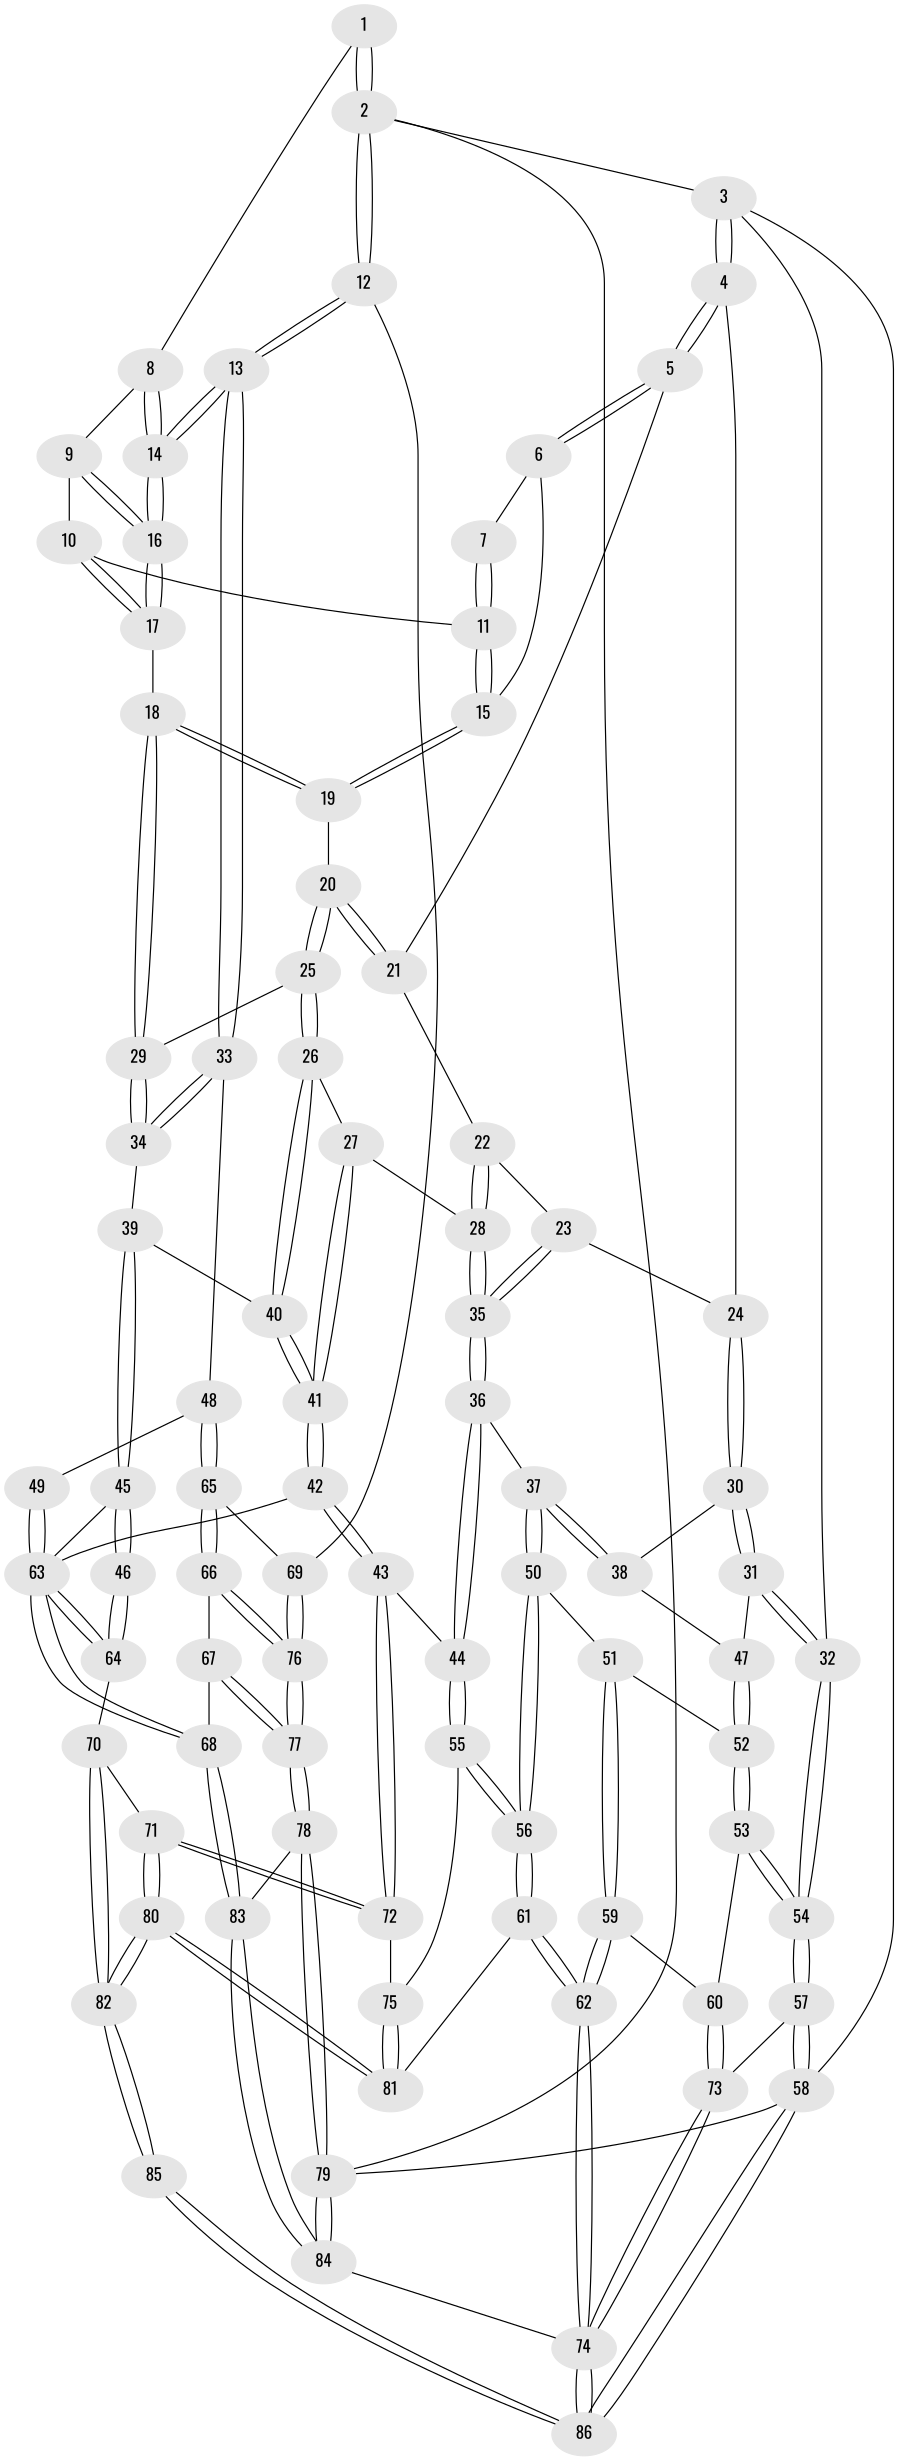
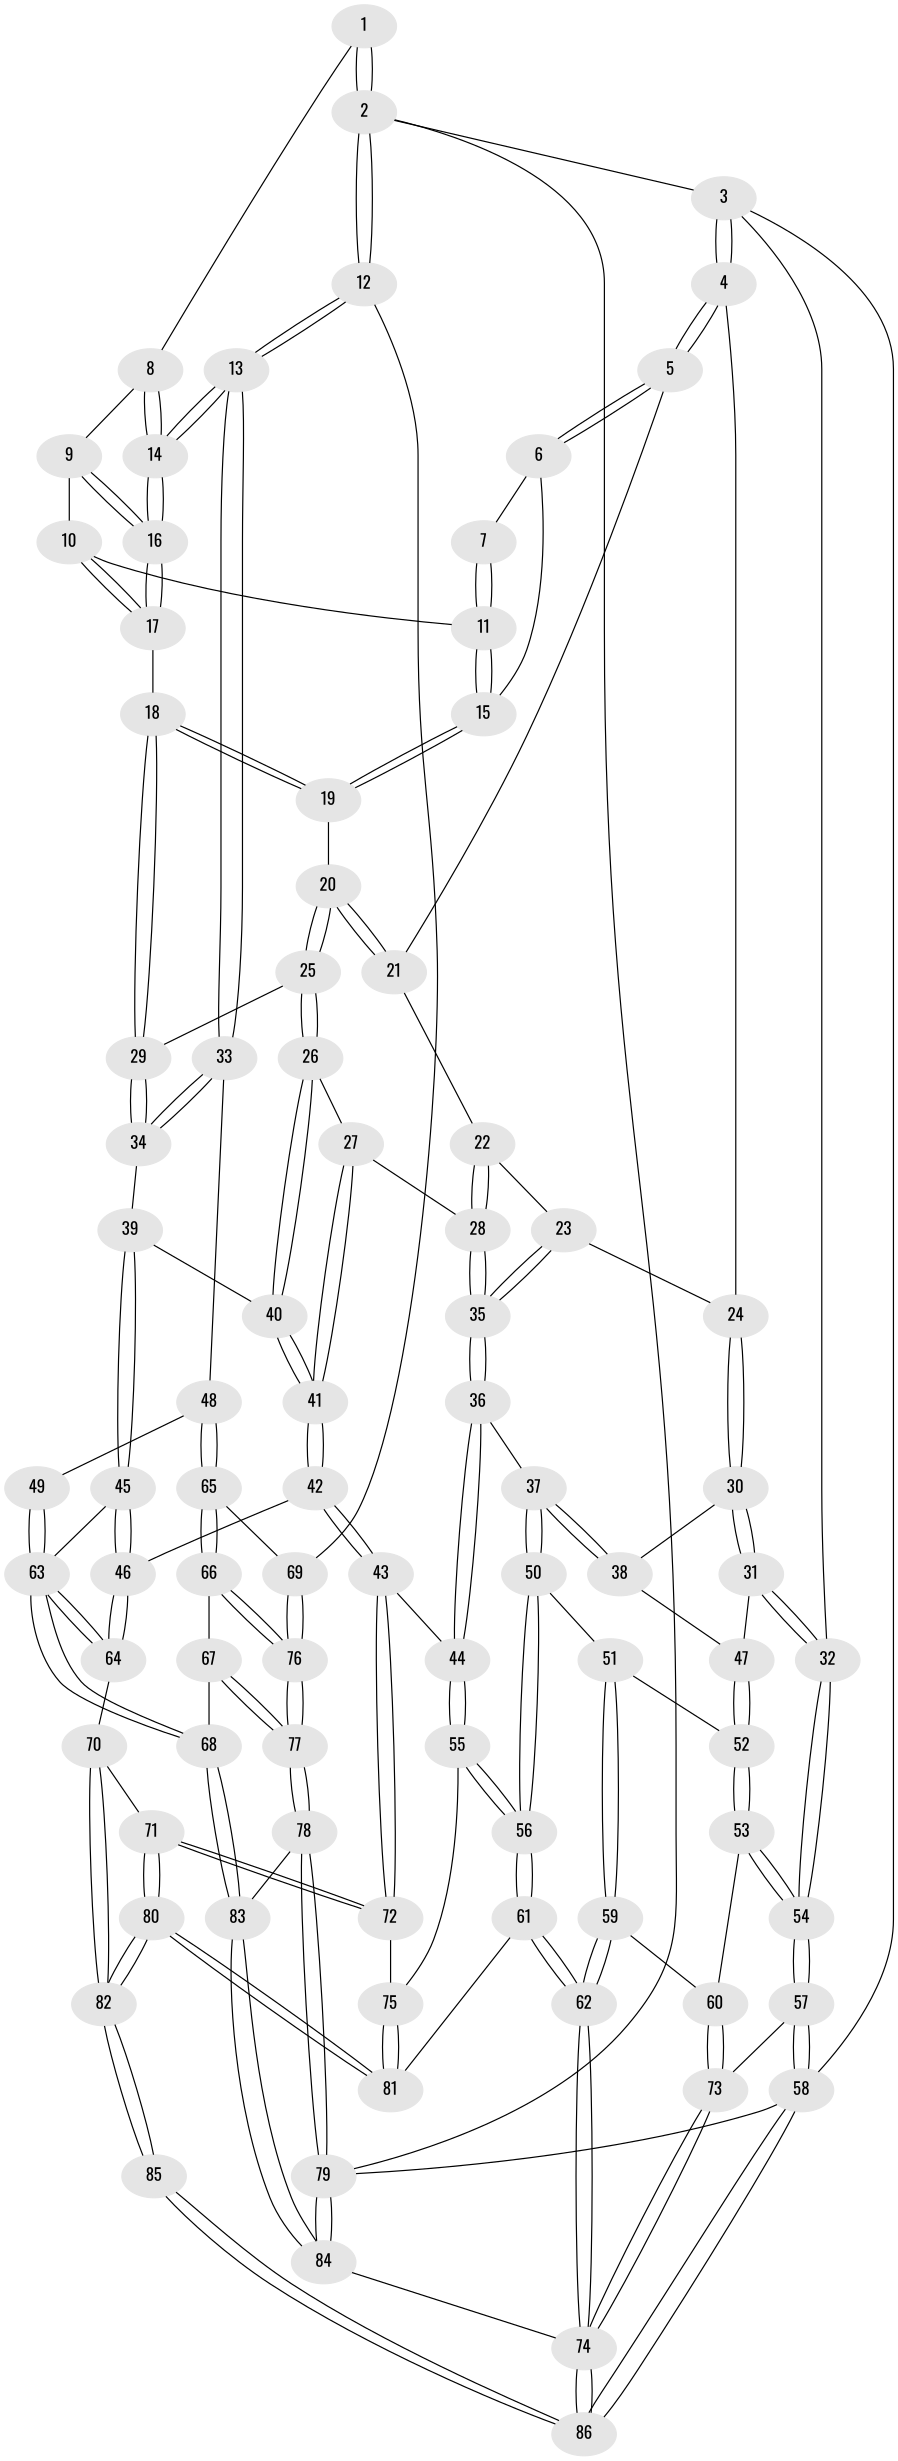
edge "42" -- "63": now "42" -- "46"
